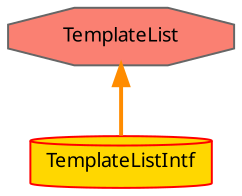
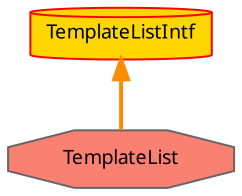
edge "TemplateListIntf" -> "TemplateList": reversed
